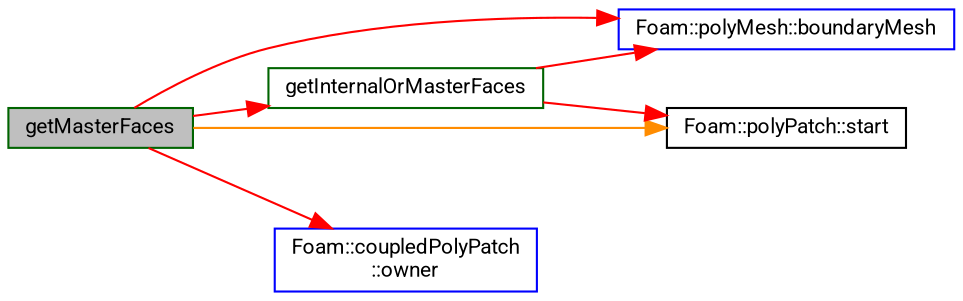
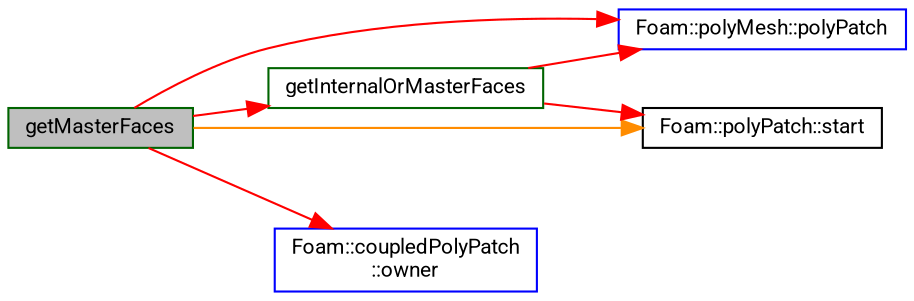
node "Foam::polyMesh::boundaryMesh": label "Foam::polyMesh::boundaryMesh" -> "Foam::polyMesh::polyPatch"
